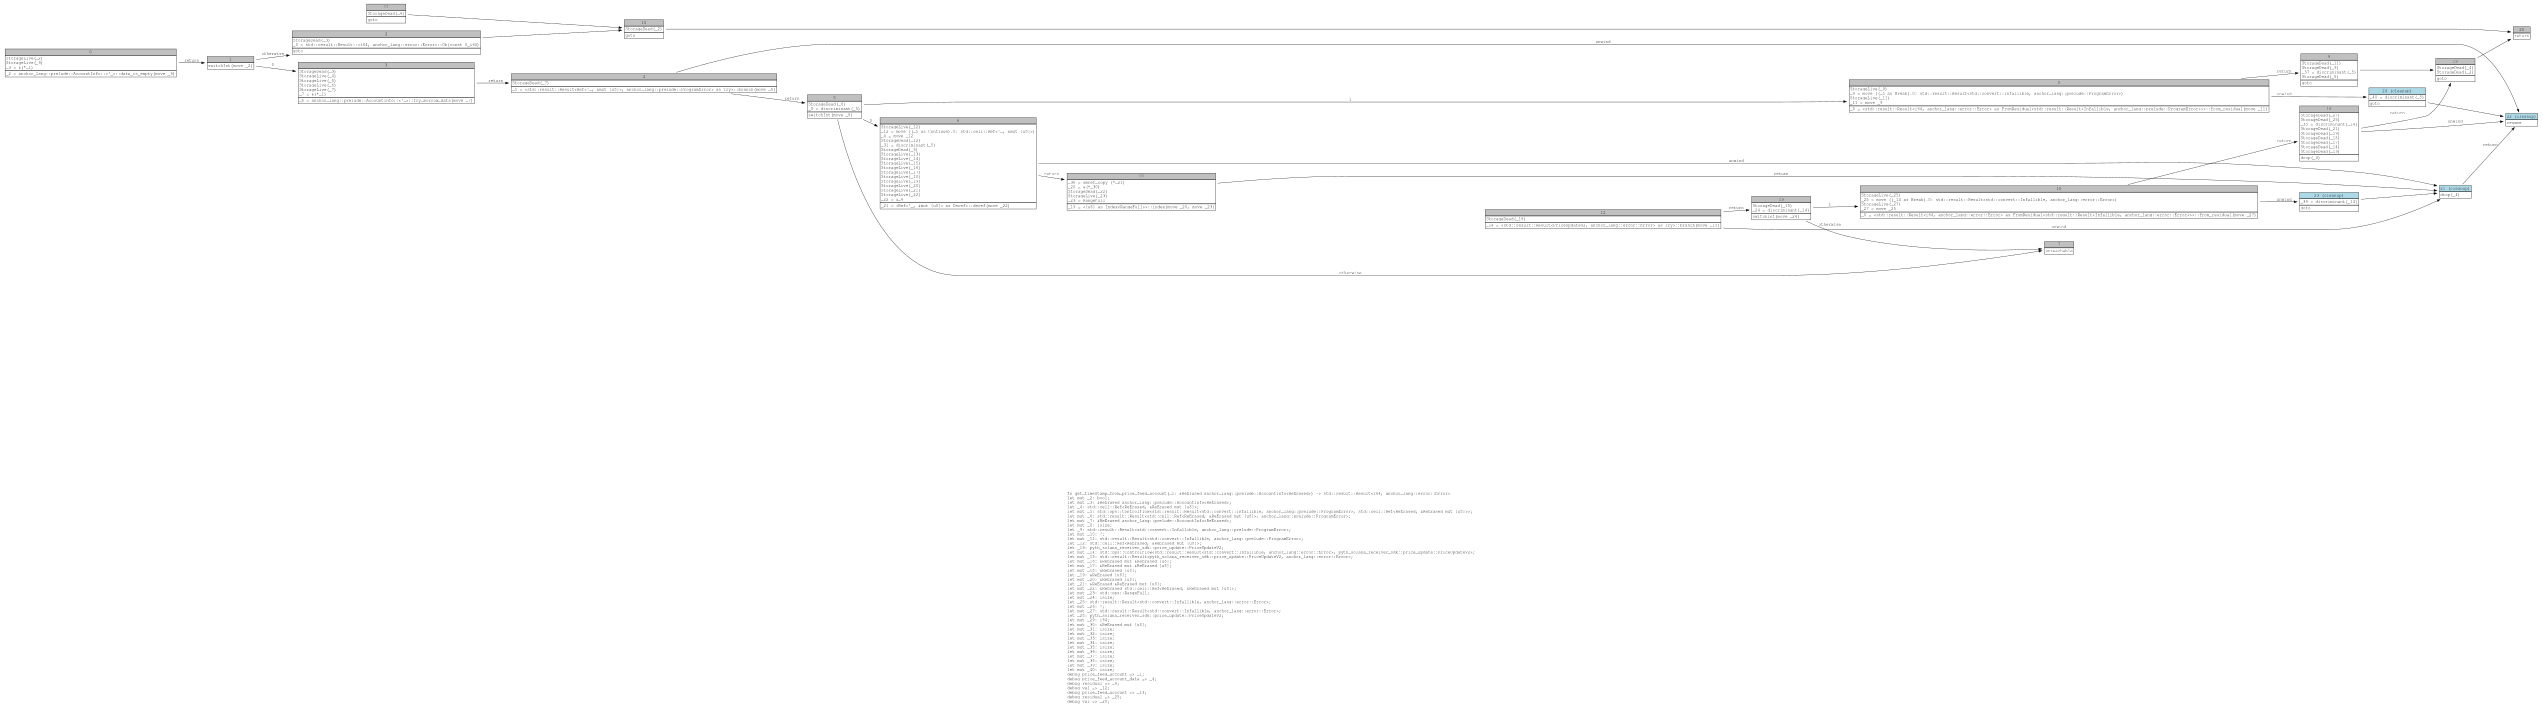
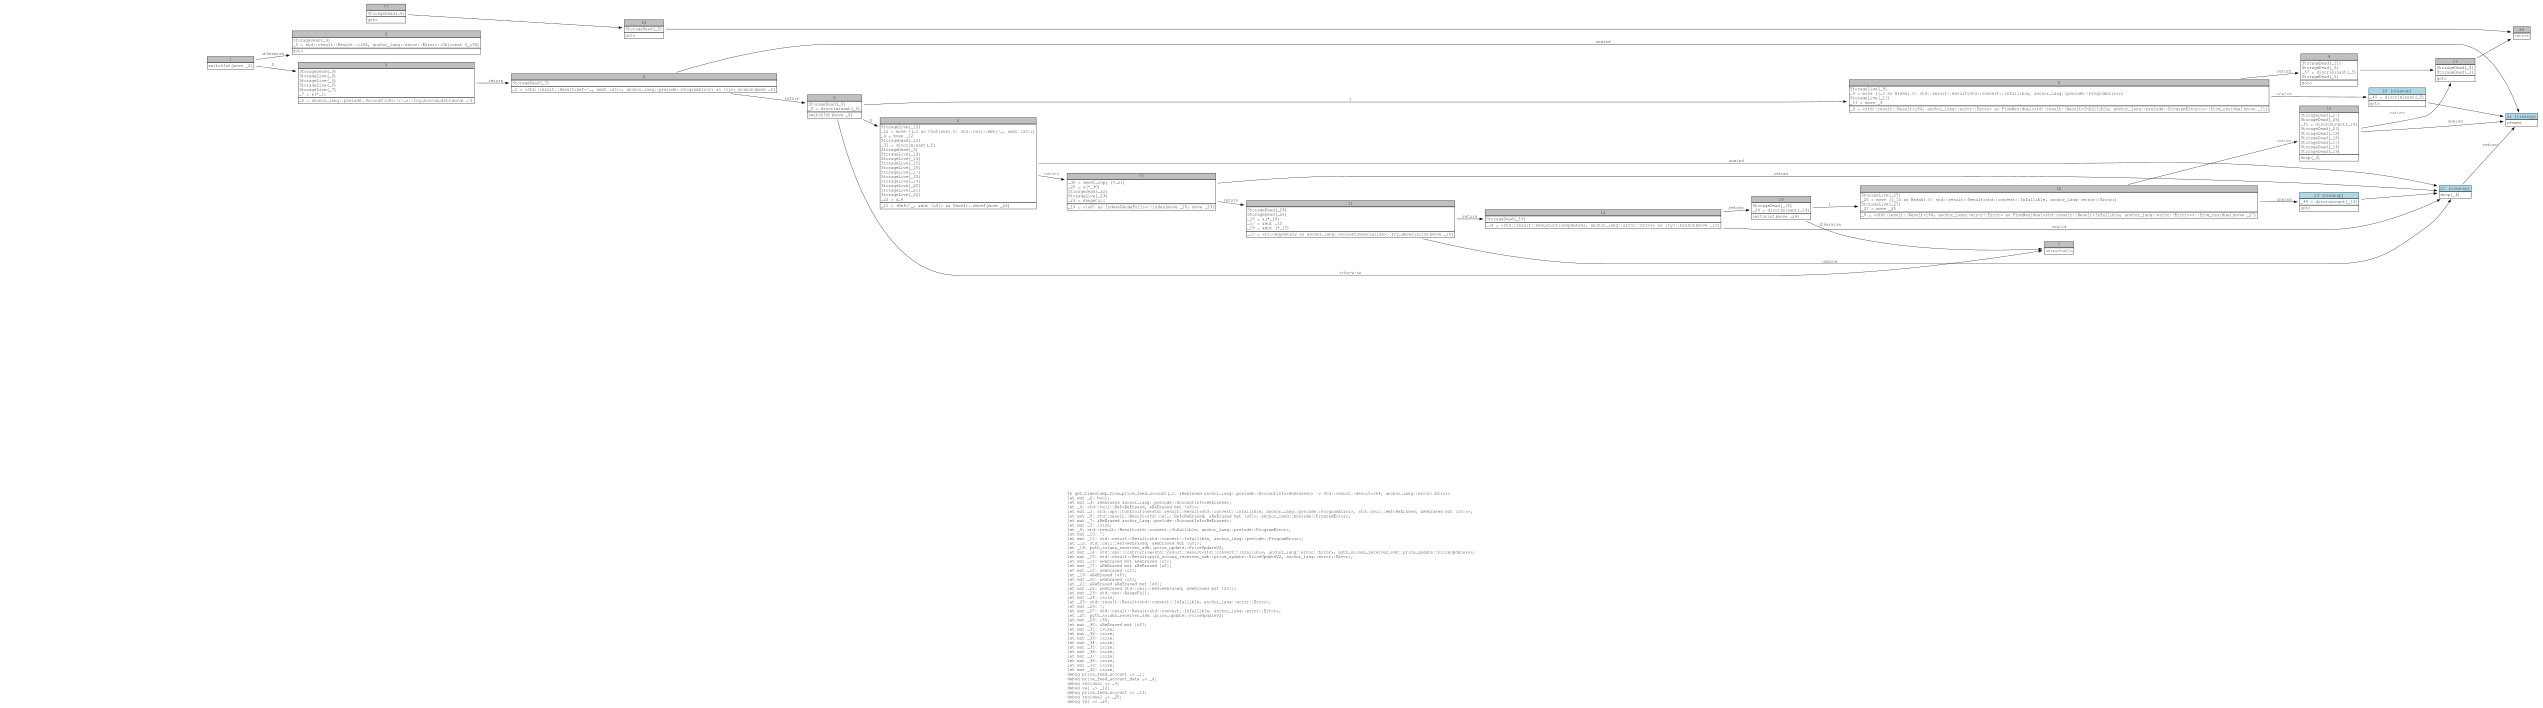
edge "2" -> "18": removed
node "0": removed
node "11": added
